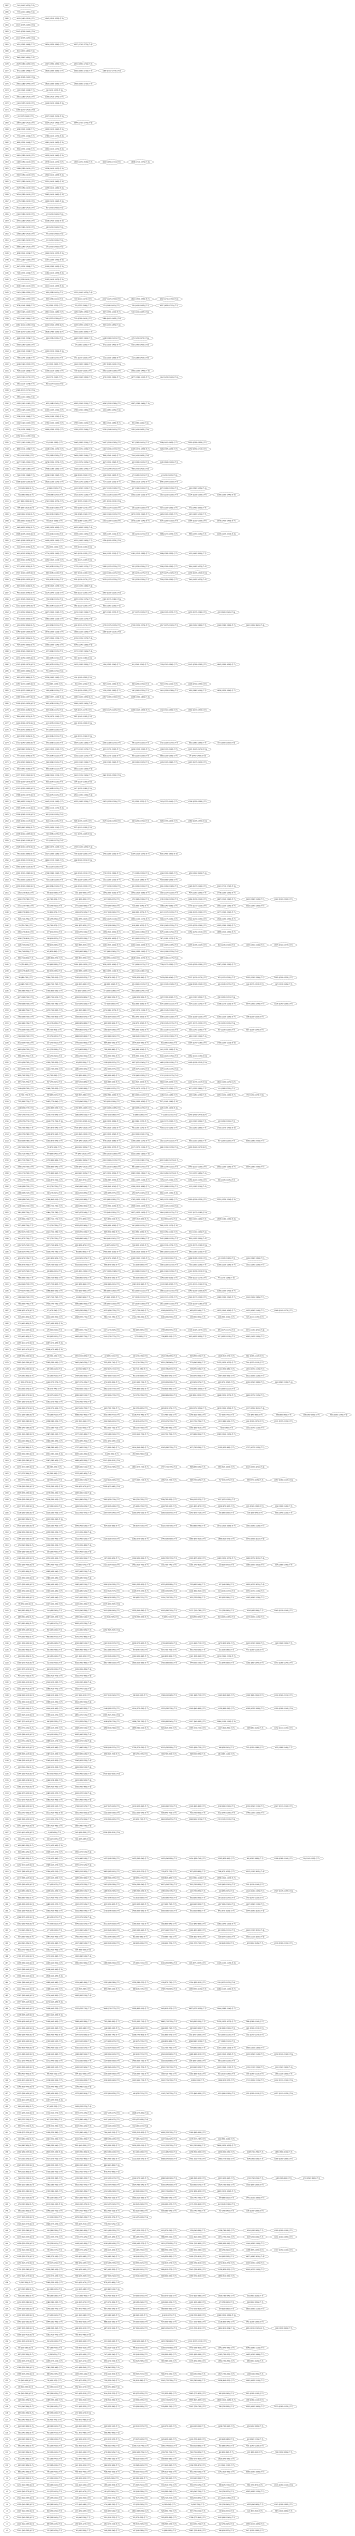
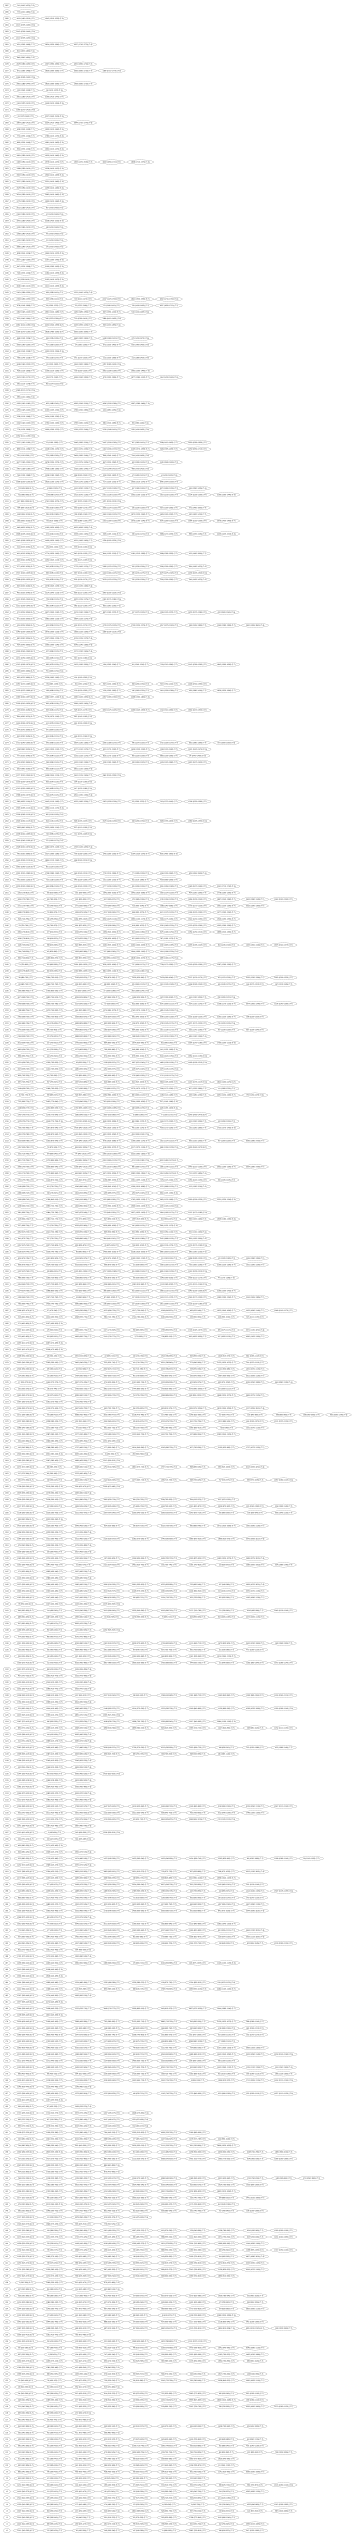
node "427 (1200-1260) (T-T)": added
node "J133": removed
